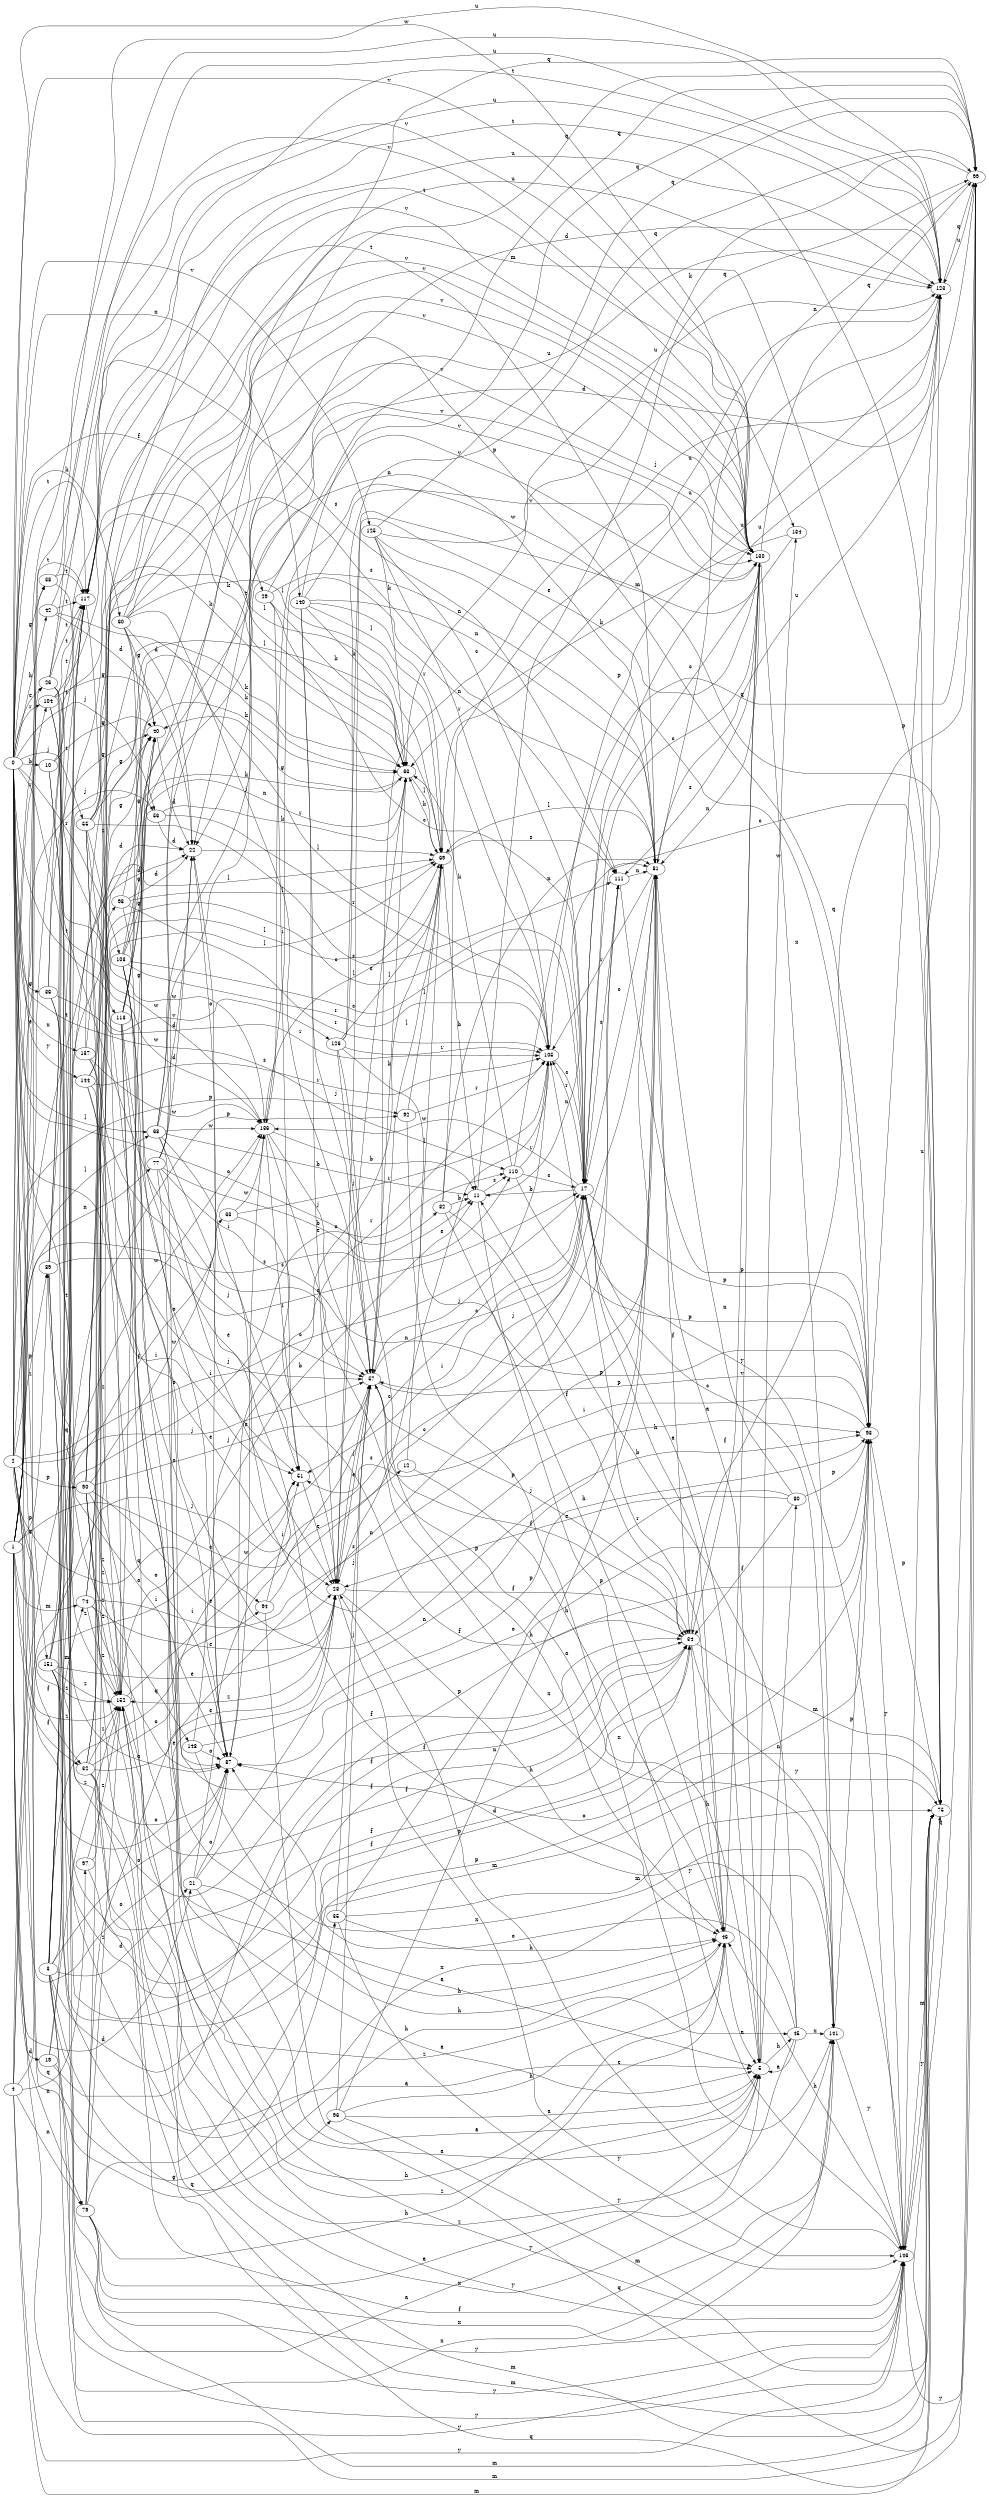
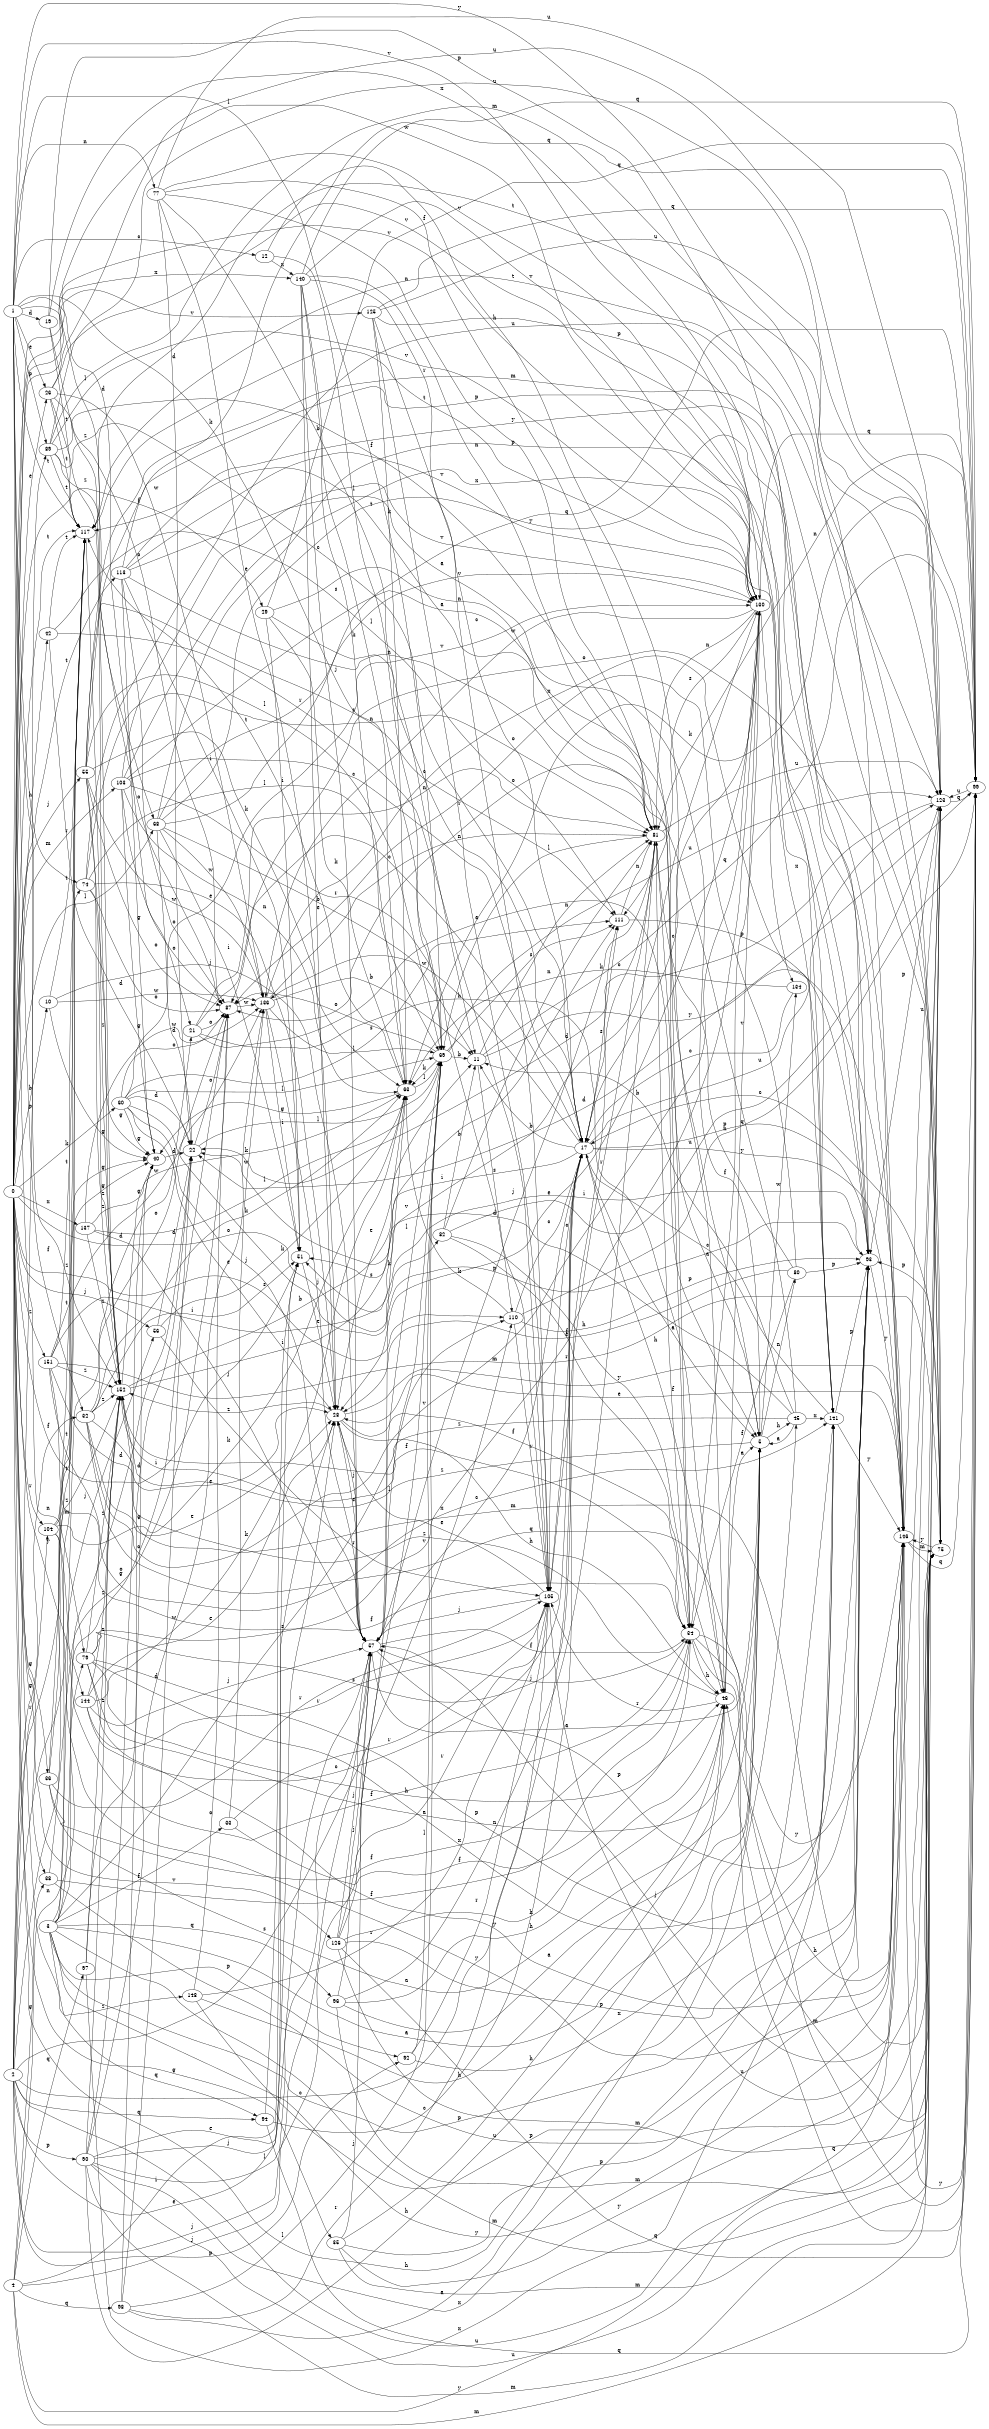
edge "12" -> "140": added, label "x"
edge "97" -> "141": label "f" -> "x"
